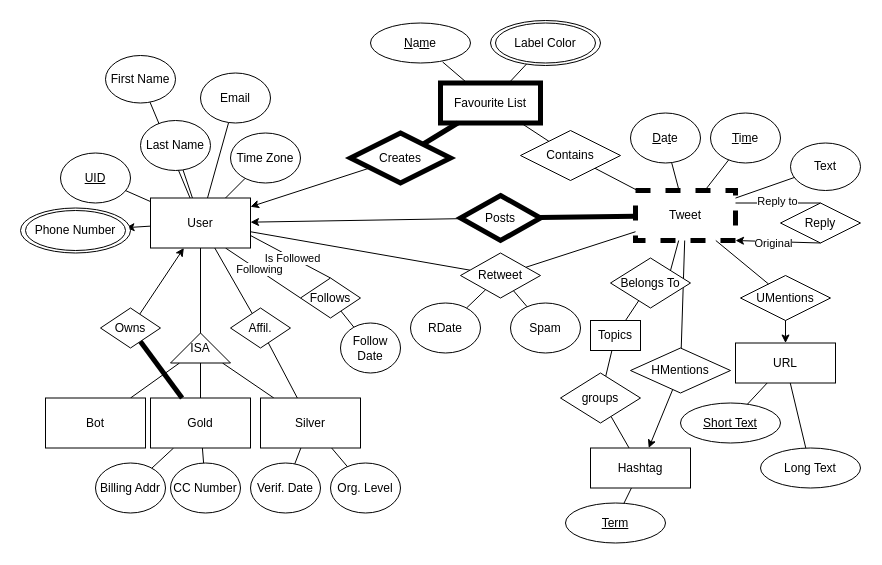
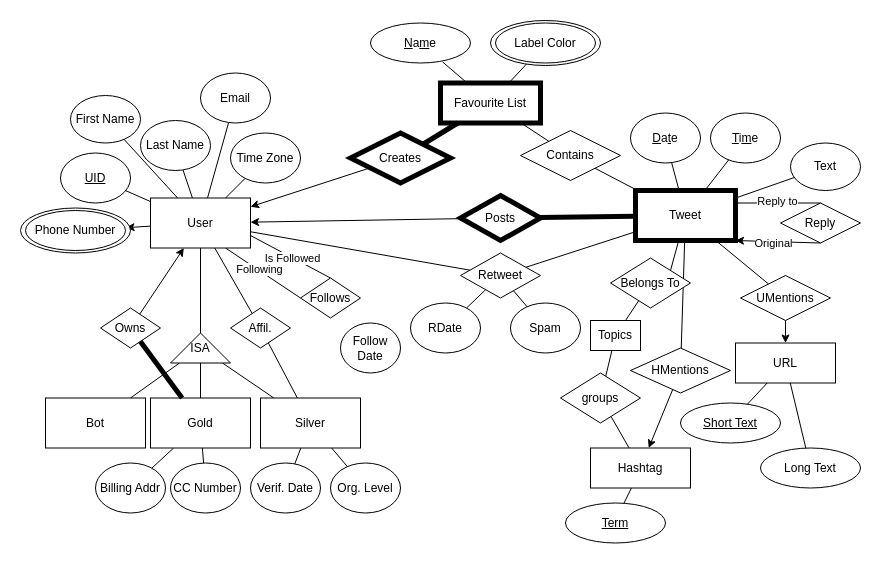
node "First Name": moved (141, 79) -> (106, 119)
node "Tweet": style dashed -> solid
edge "Follows" -- "Follow Date": removed
